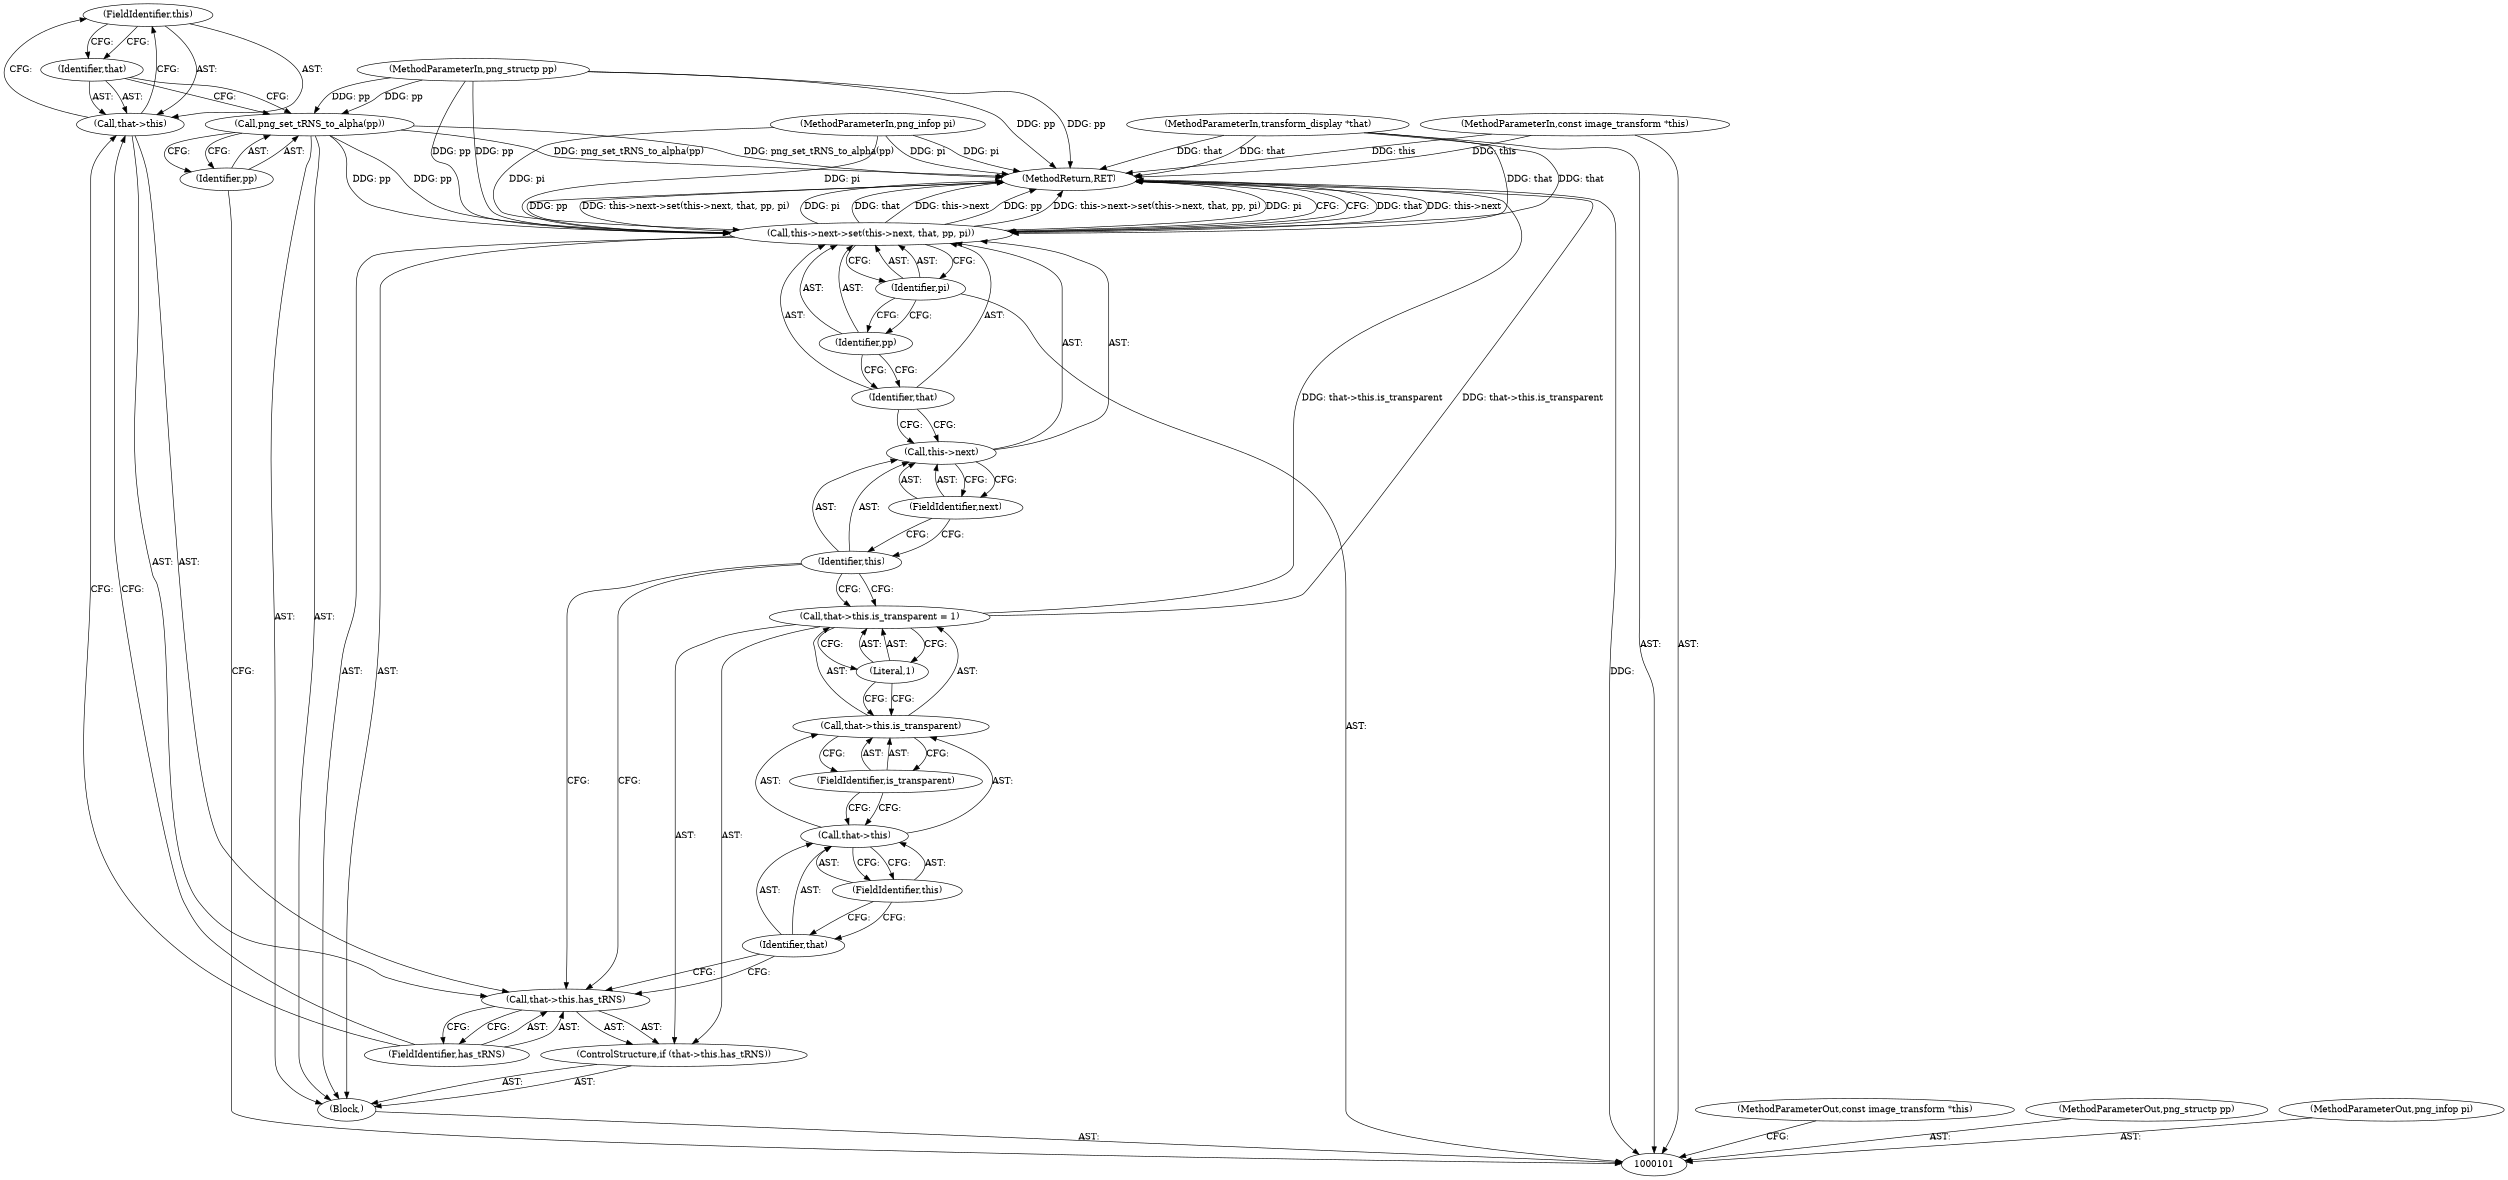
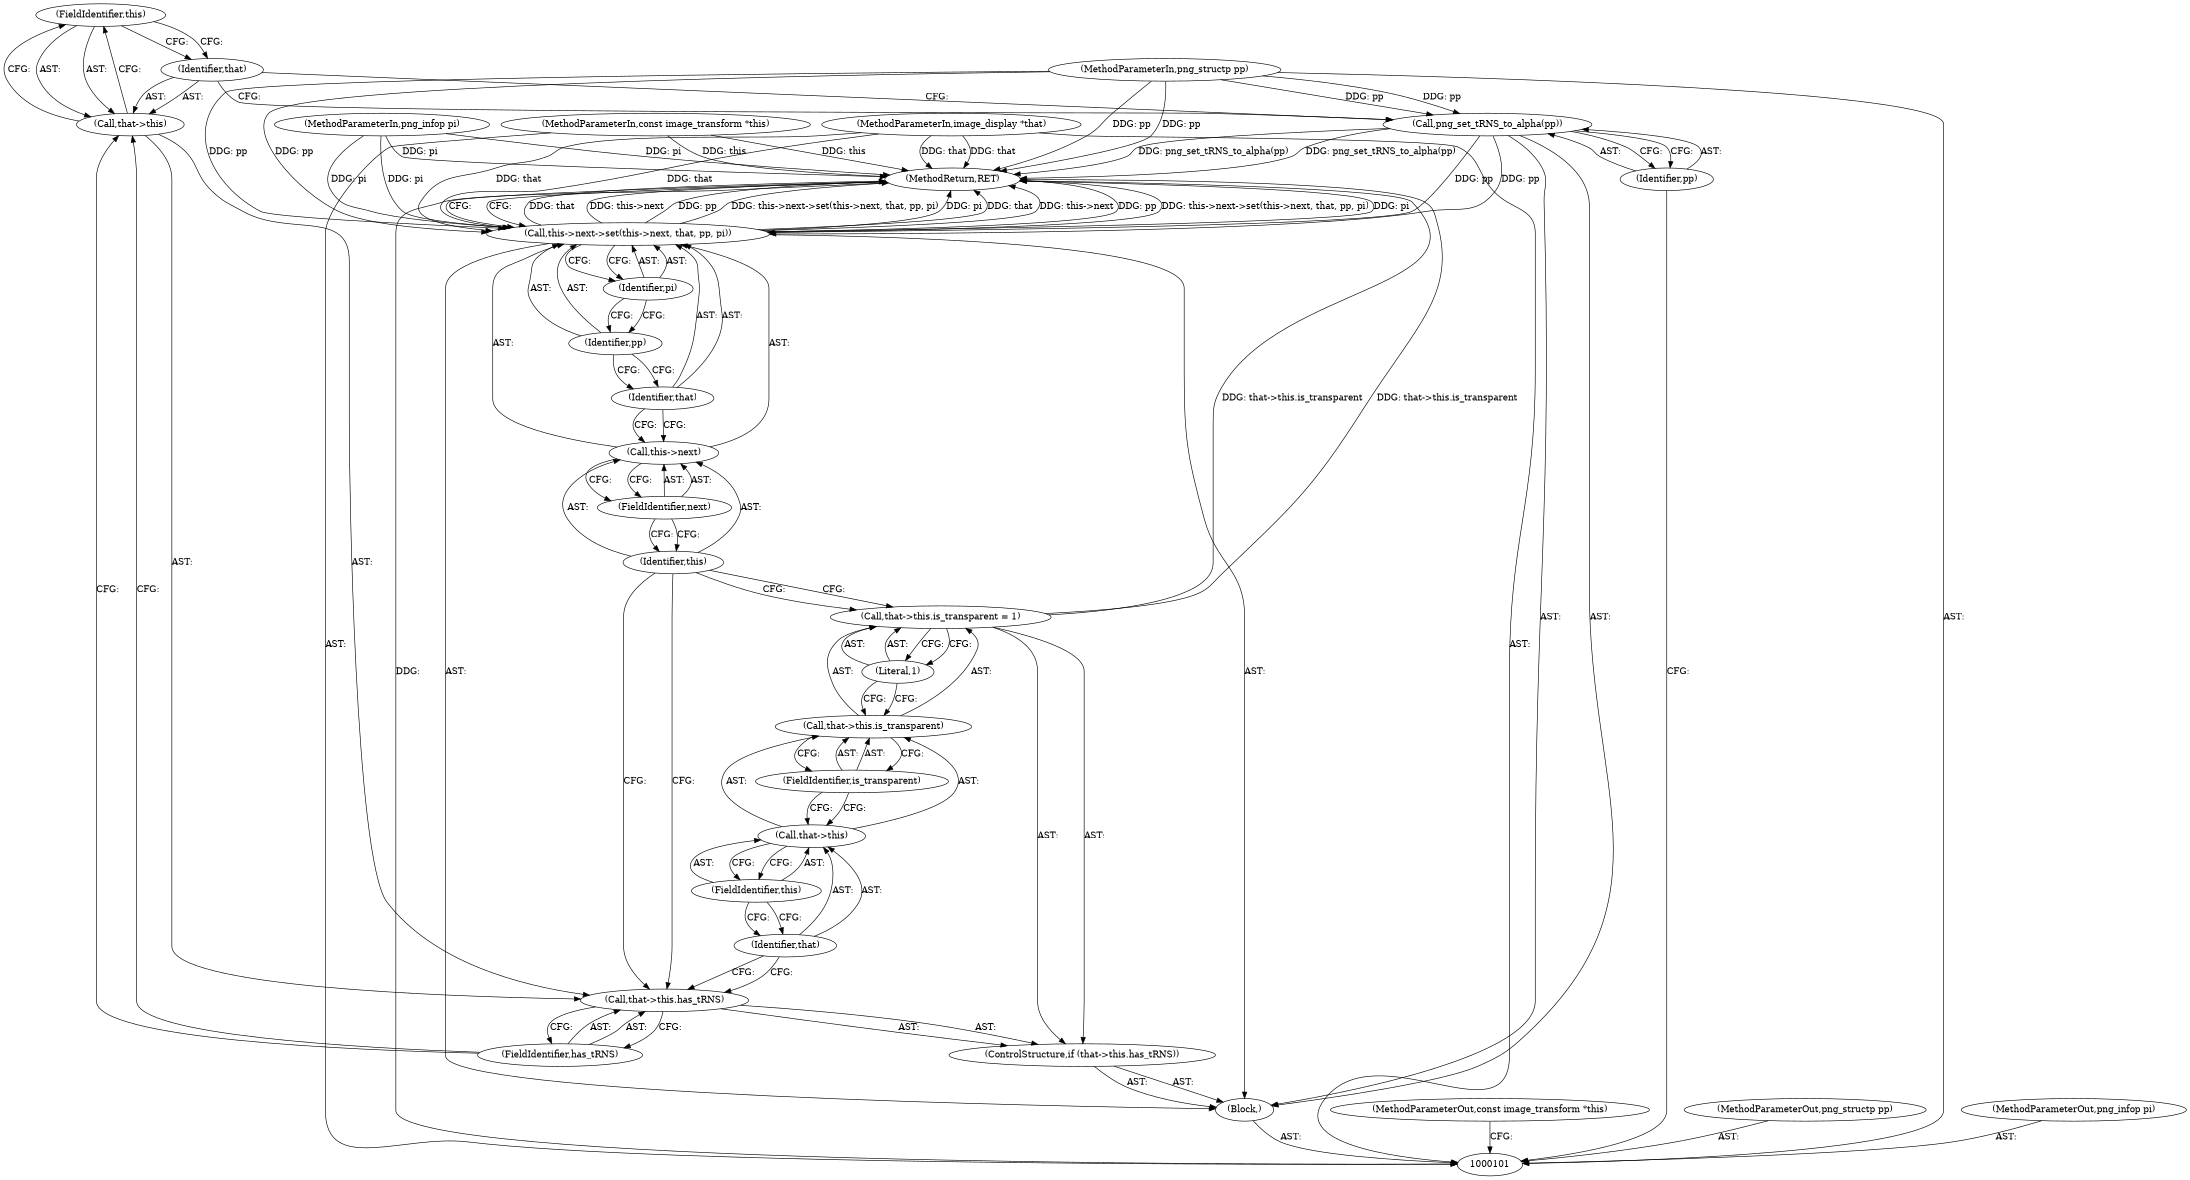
node "(MethodParameterIn,transform_display *that)": label "(MethodParameterIn,transform_display *that)" -> "(MethodParameterIn,image_display *that)"
edge "(Identifier,pi)" -> "1000101": now "(MethodParameterIn,png_structp pp)" -> "1000101"
